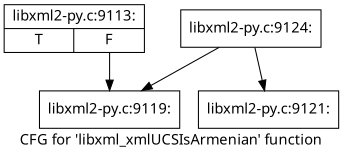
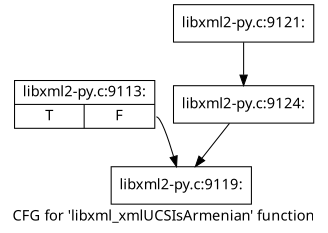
edge "libxml2-py.c:9124:" -> "libxml2-py.c:9121:": reversed
